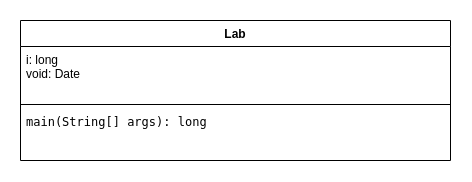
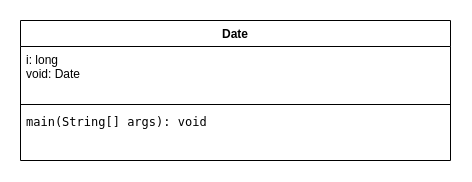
node "Lab": label "Lab" -> "Date"
node "main(String[] args): long": label "main(String[] args): long" -> "main(String[] args): void"
